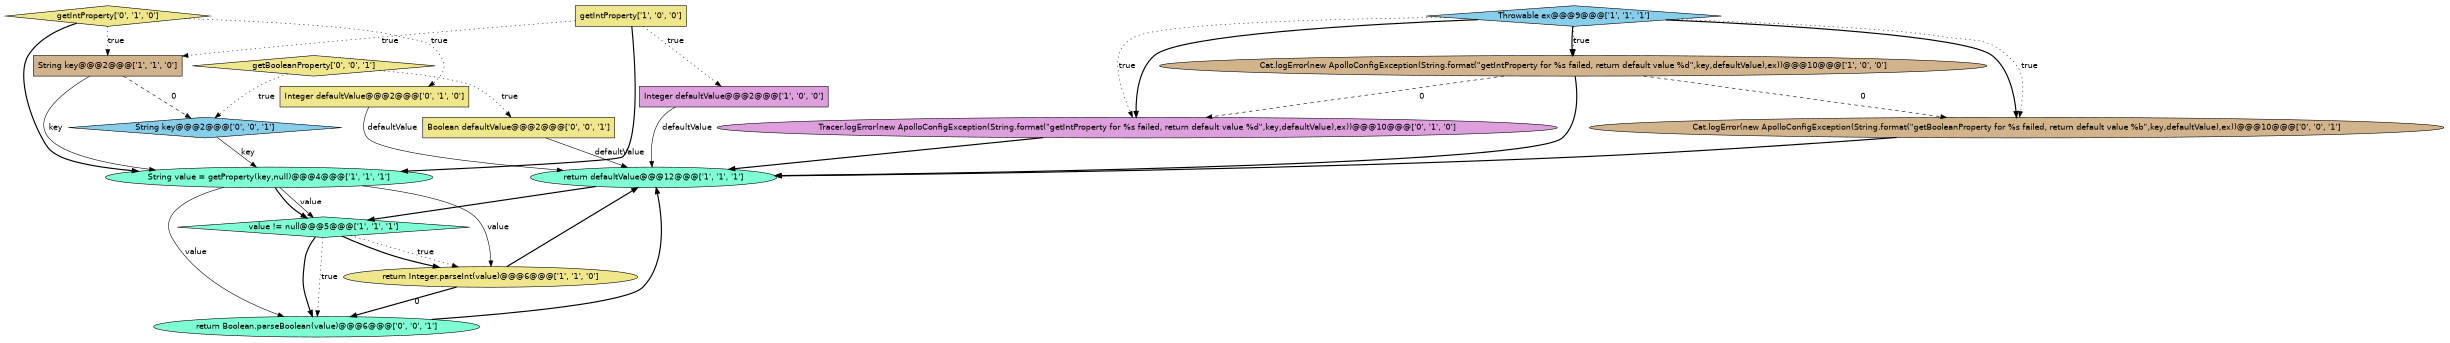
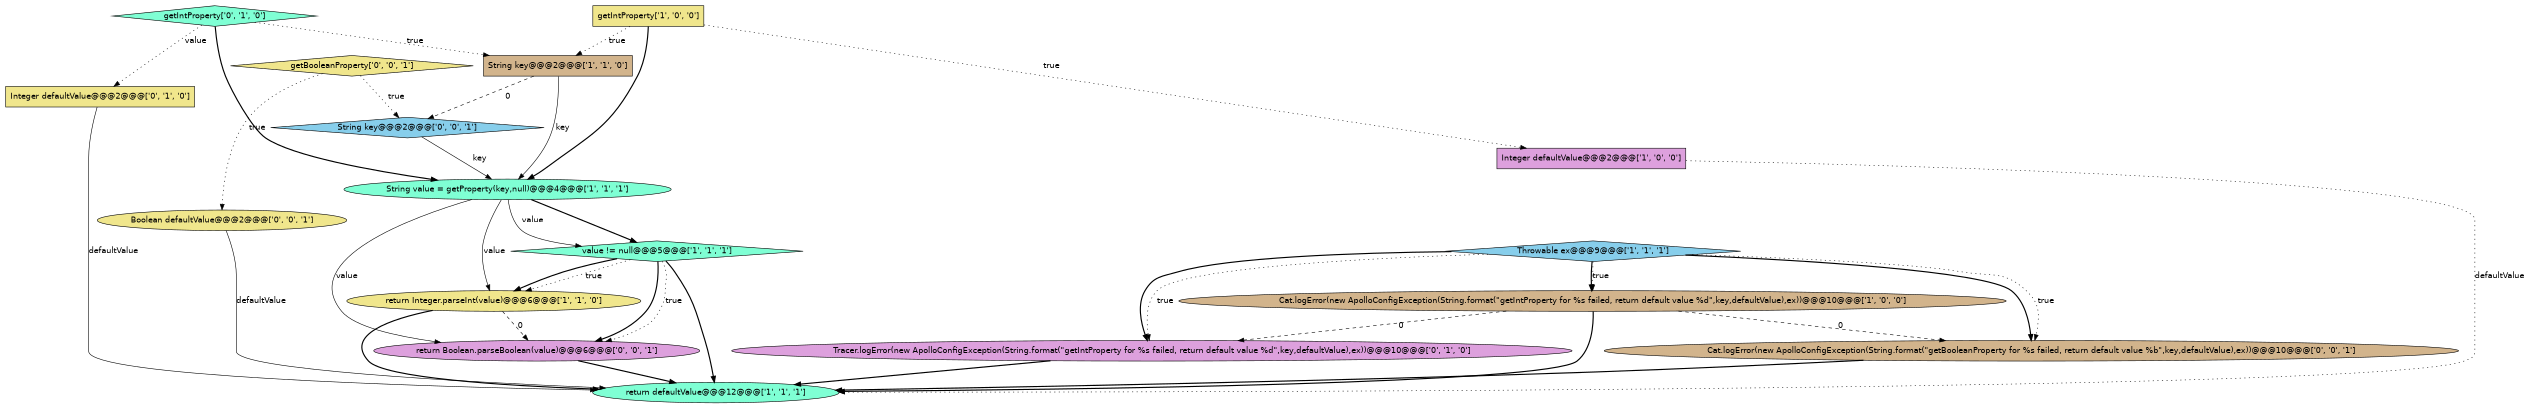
node "getIntProperty['0', '1', '0']": fillcolor khaki -> aquamarine
edge "getIntProperty['0', '1', '0']" -> "Integer defaultValue@@@2@@@['0', '1', '0']": label "true" -> "value"
node "Boolean defaultValue@@@2@@@['0', '0', '1']": shape box -> ellipse
edge "Integer defaultValue@@@2@@@['1', '0', '0']" -> "return defaultValue@@@12@@@['1', '1', '1']": style solid -> dotted
edge "return defaultValue@@@12@@@['1', '1', '1']" -> "value != null@@@5@@@['1', '1', '1']": reversed
edge "return Integer.parseInt(value)@@@6@@@['1', '1', '0']" -> "return Boolean.parseBoolean(value)@@@6@@@['0', '0', '1']": style bold -> dashed
node "return Boolean.parseBoolean(value)@@@6@@@['0', '0', '1']": fillcolor aquamarine -> plum
